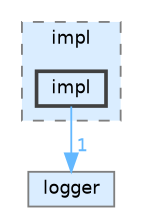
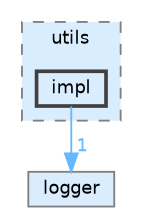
cluster "impl": label "impl" -> "utils"
